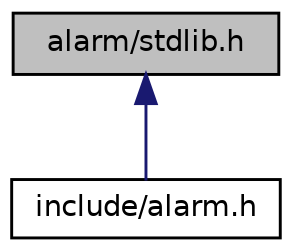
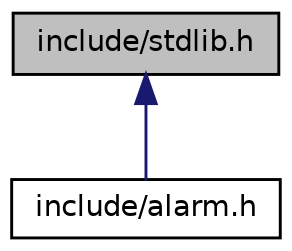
node "alarm/stdlib.h": label "alarm/stdlib.h" -> "include/stdlib.h"
